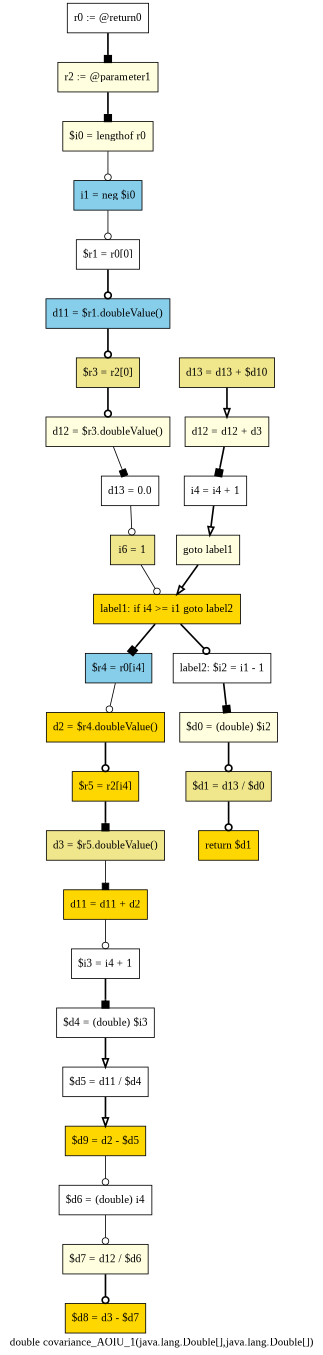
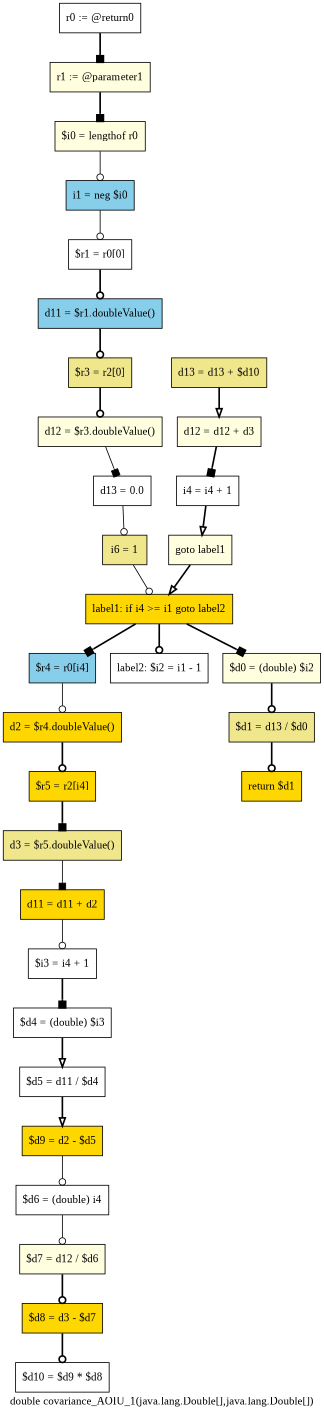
node "r2 := @parameter1": label "r2 := @parameter1" -> "r1 := @parameter1"
edge "label2: $i2 = i1 - 1" -> "$d0 = (double) $i2": now "label1: if i4 >= i1 goto label2" -> "$d0 = (double) $i2"
node "$d10 = $d9 * $d8": added
